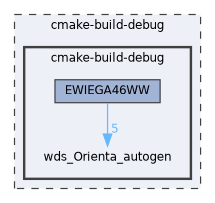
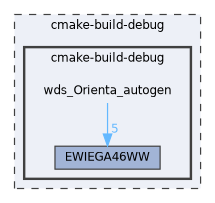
edge "EWIEGA46WW" -> "wds_Orienta_autogen": reversed
